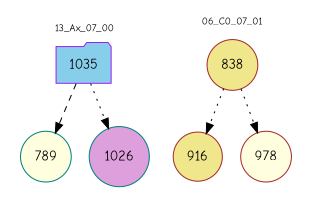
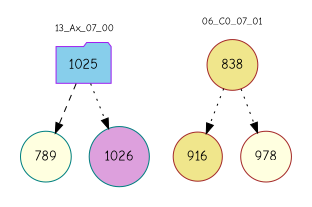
node "1035": label "1035" -> "1025"
